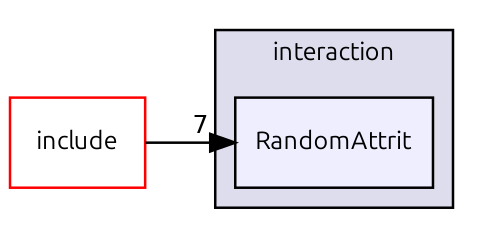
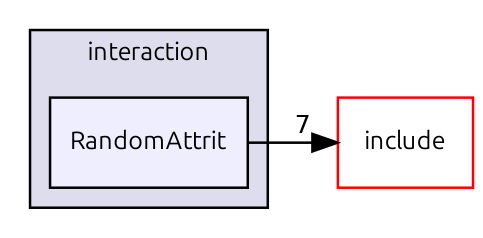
edge "include" -> "RandomAttrit": reversed
